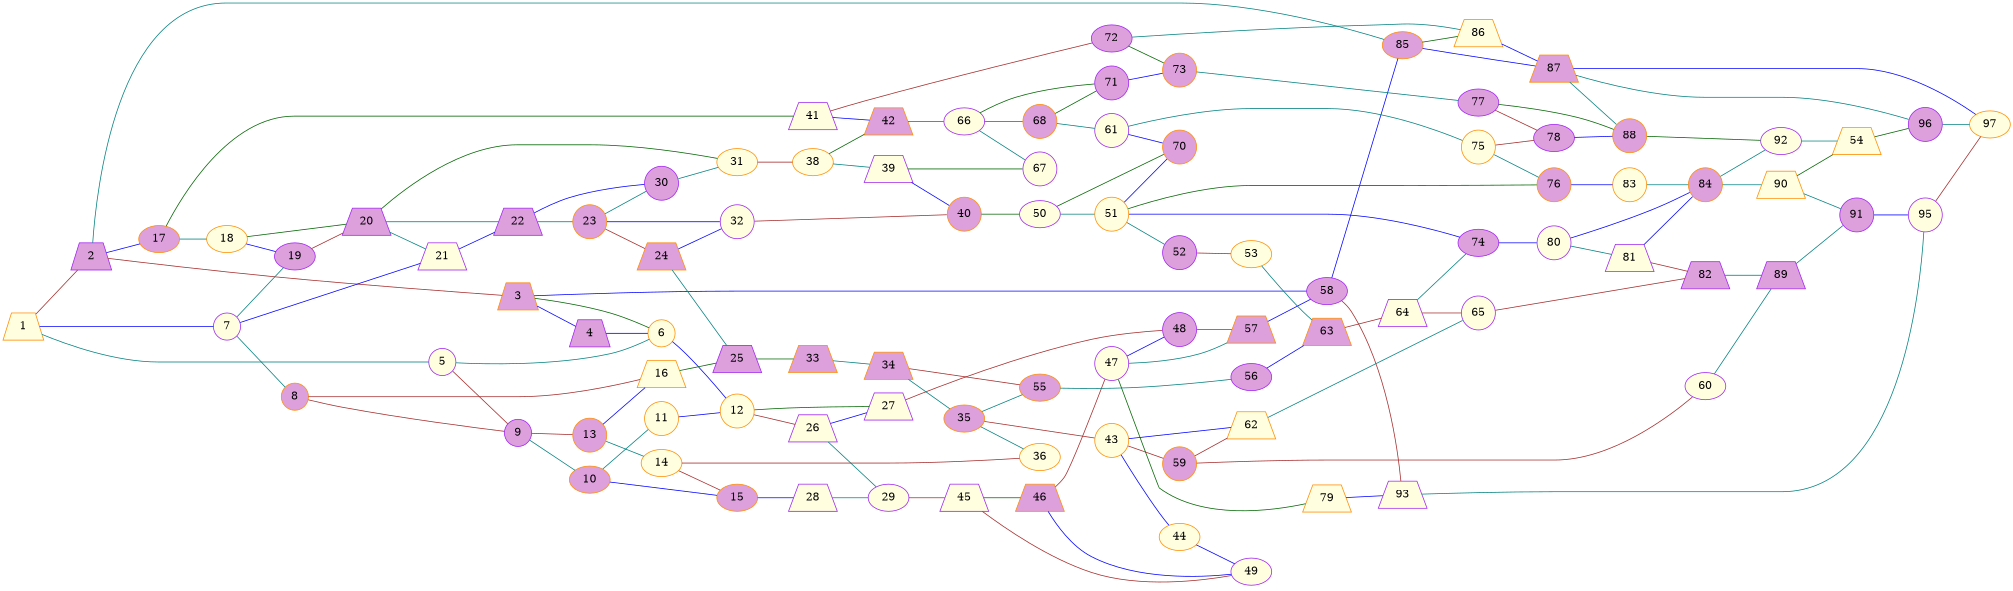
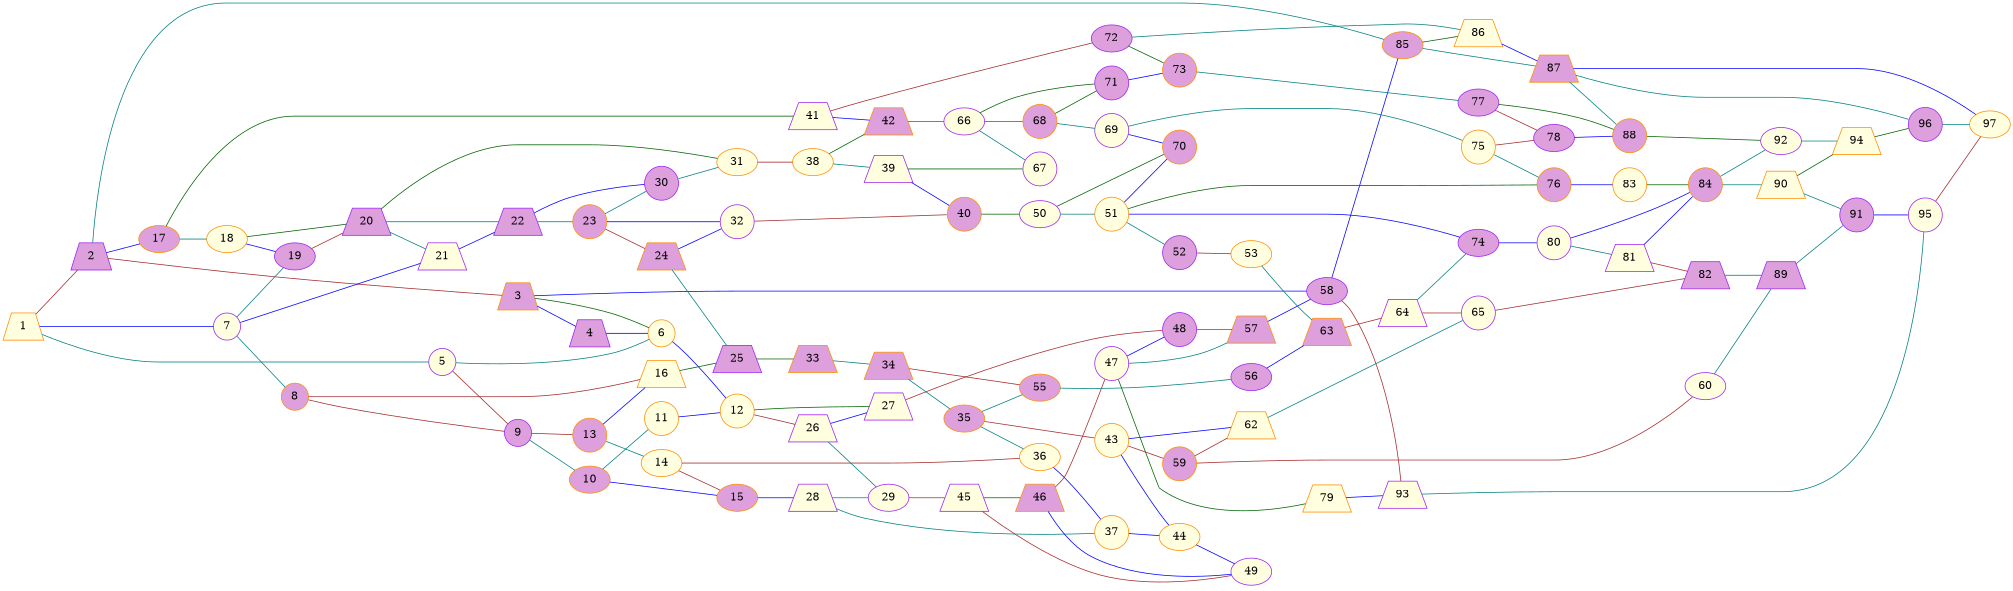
edge "85" -- "87": color blue -> teal
node "61": label "61" -> "69"
node "54": label "54" -> "94"
edge "83" -- "84": color teal -> darkgreen
node "37": added
